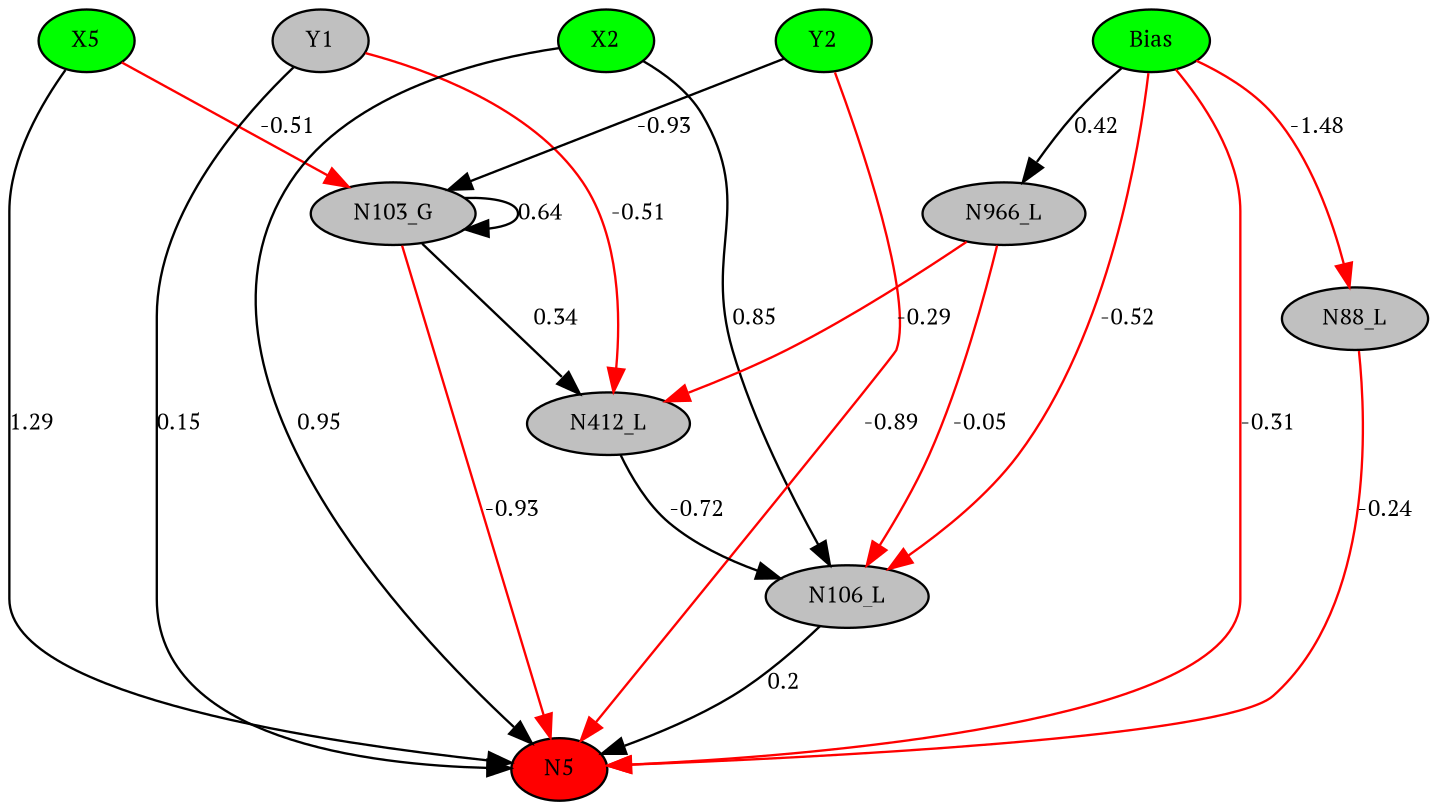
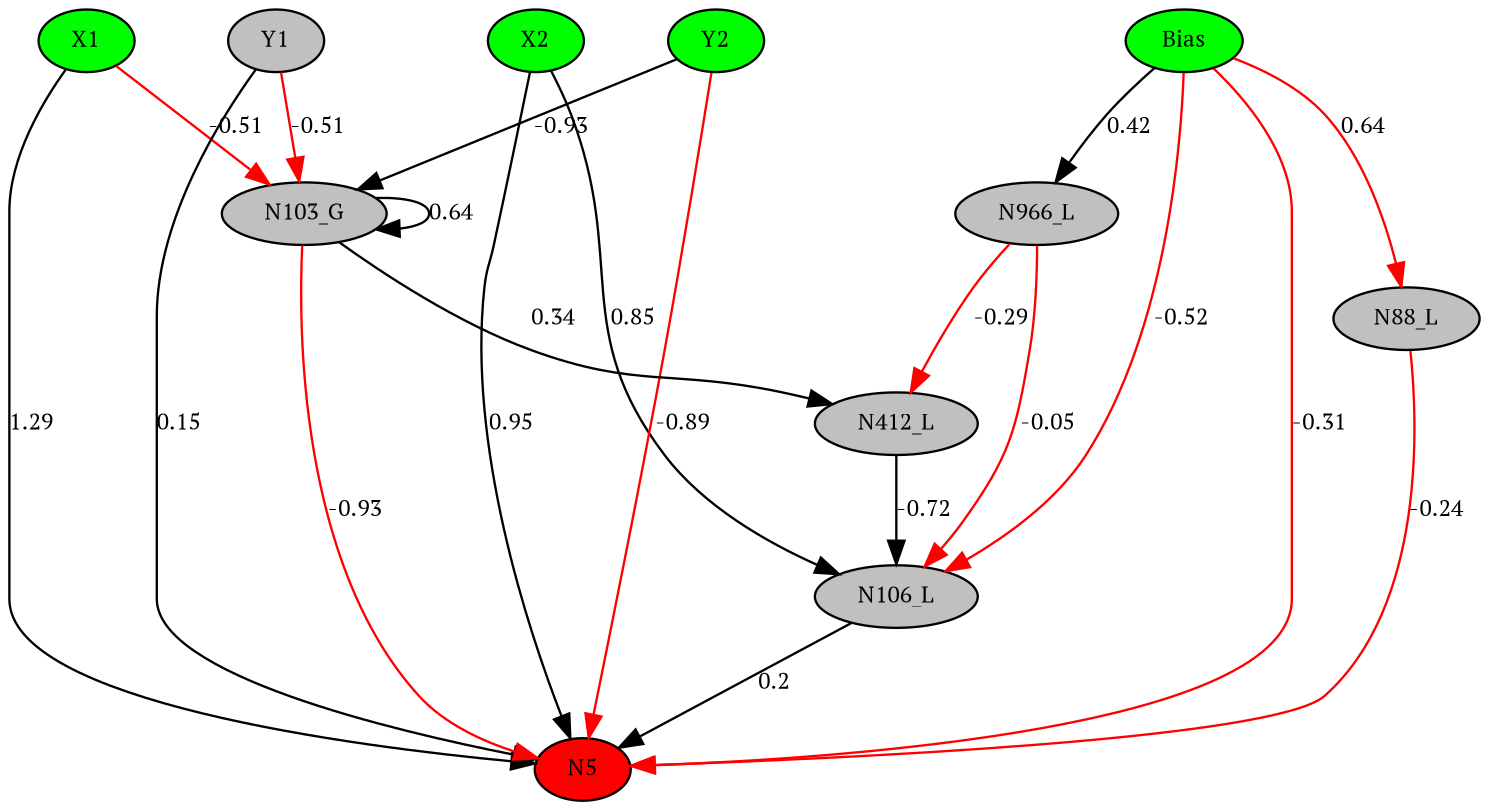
node "X5": label "X5" -> "X1"
edge "Bias" -> "N88_L": label "-1.48" -> "0.64"
edge "Y1" -> "N412_L": now "Y1" -> "N103_G"
